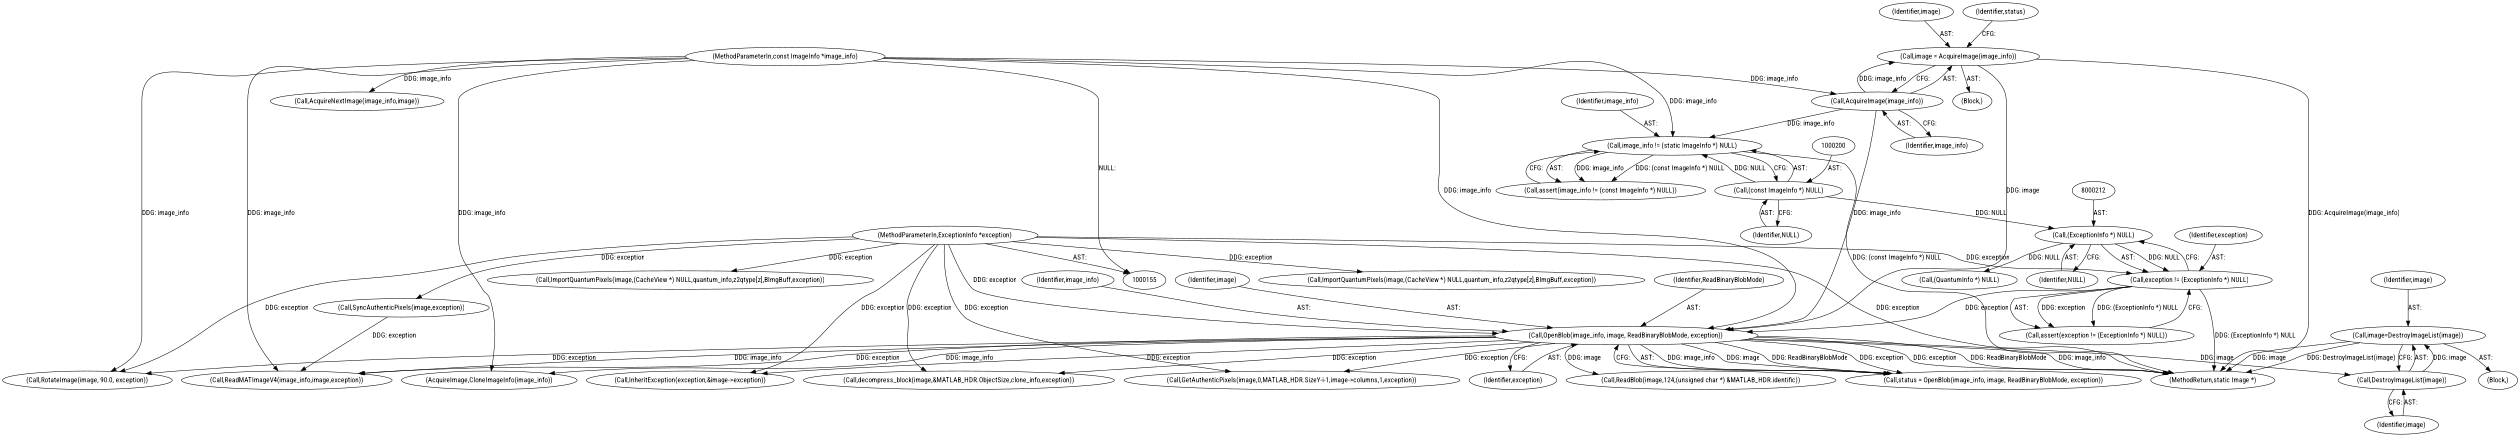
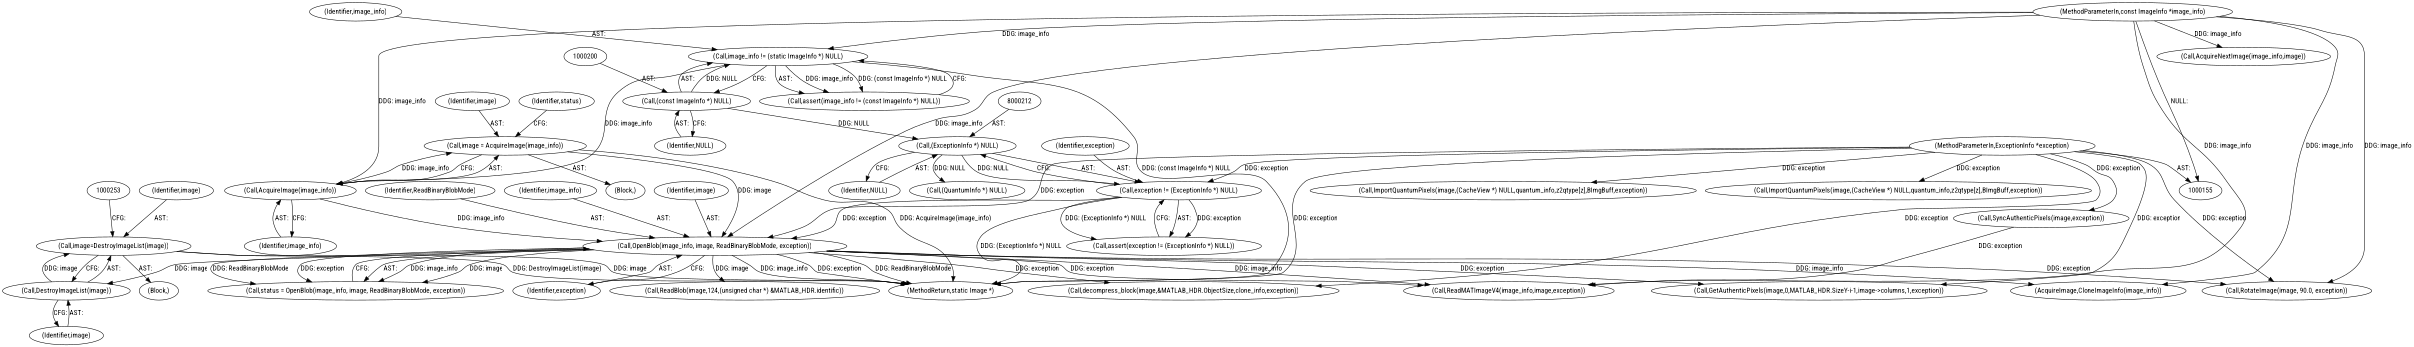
edge "(Call,AcquireImage(image_info))" -> "(Call,image_info != (static ImageInfo *) NULL)": reversed
node "1000253": added
node "(Call,InheritException(exception,&image->exception))": removed
